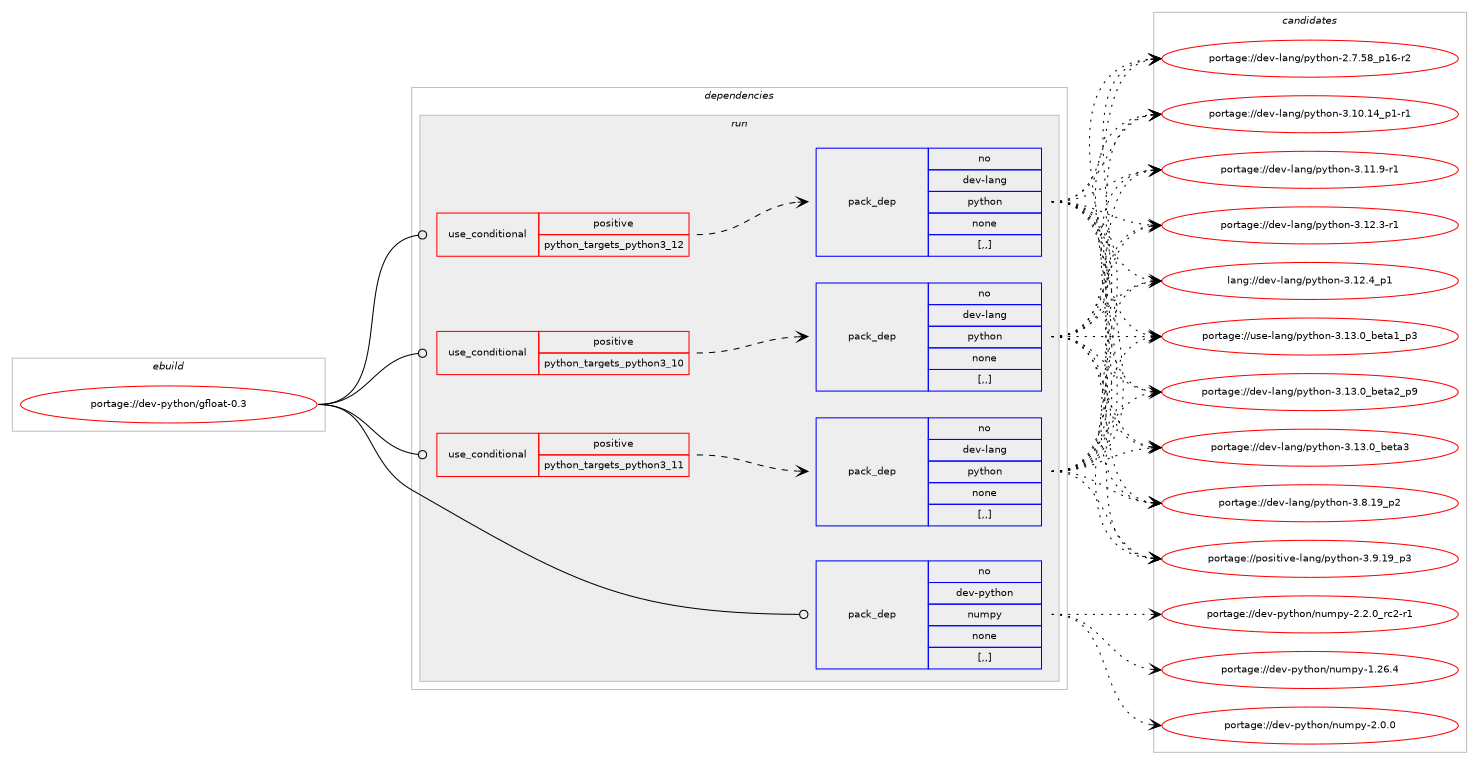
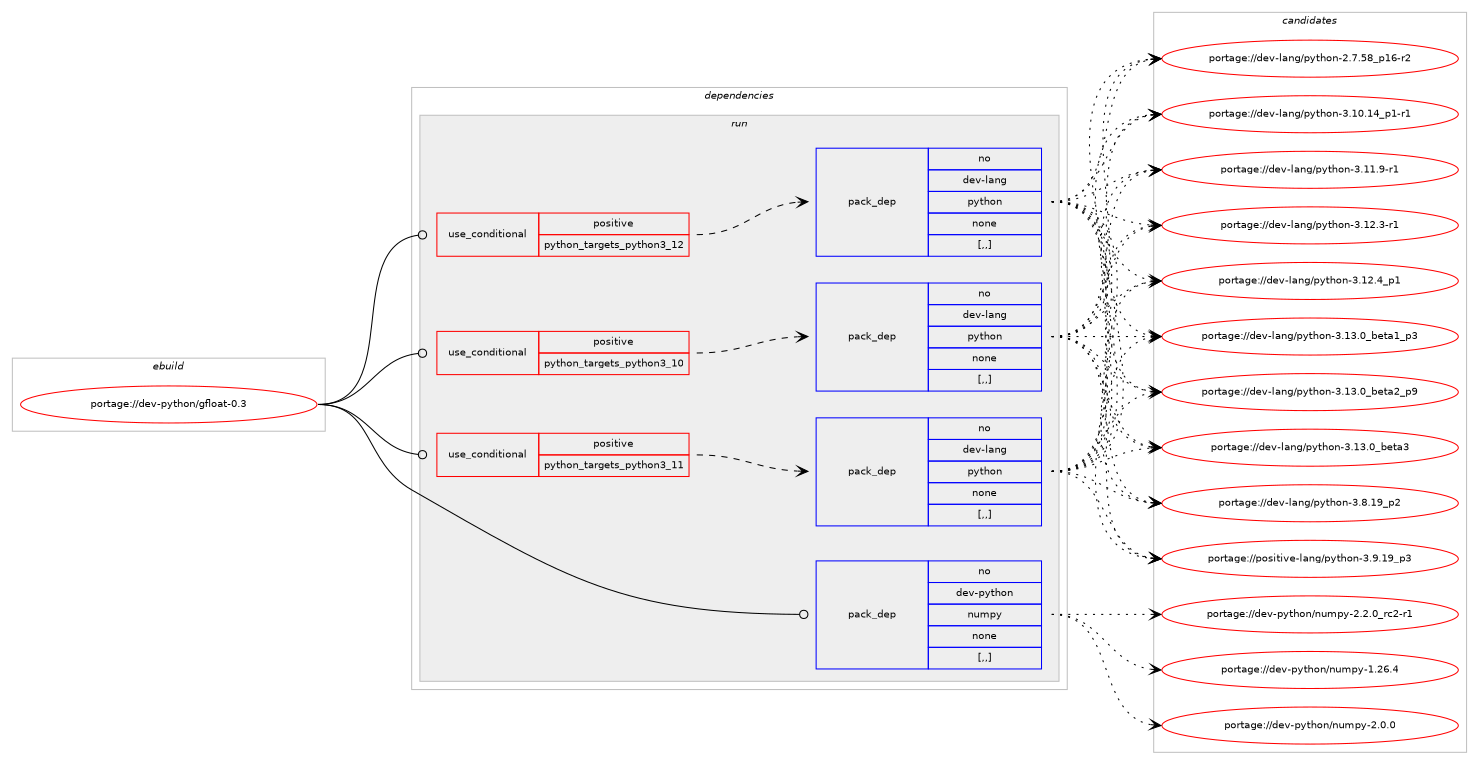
node "lang://dev-lang/python-3.12.4_p1": label "lang://dev-lang/python-3.12.4_p1" -> "portage://dev-lang/python-3.12.4_p1"
node "portage://use-lang/python-3.13.0_beta1_p3": label "portage://use-lang/python-3.13.0_beta1_p3" -> "portage://dev-lang/python-3.13.0_beta1_p3"
